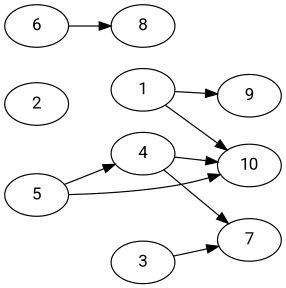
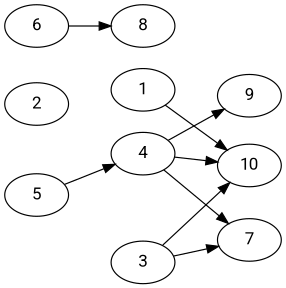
edge "1" -> "9": now "4" -> "9"
edge "5" -> "10": now "3" -> "10"
